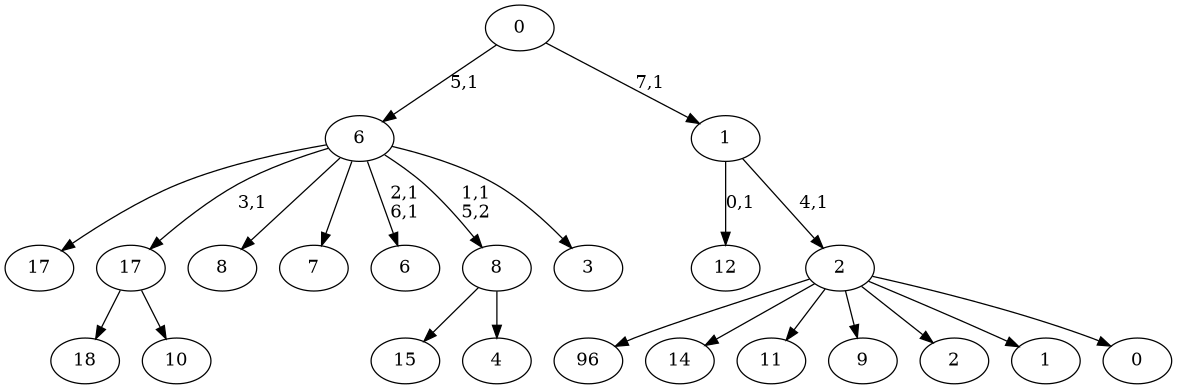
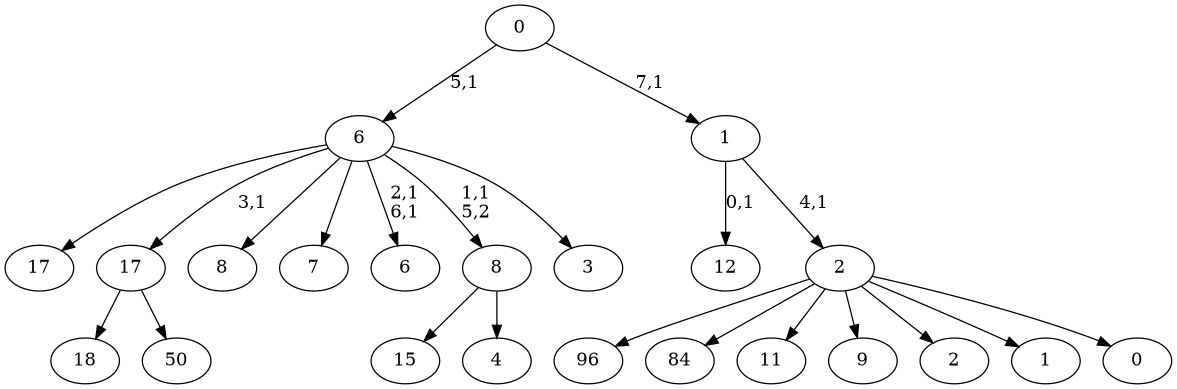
node "10": label "10" -> "50"
node "14": label "14" -> "84"
